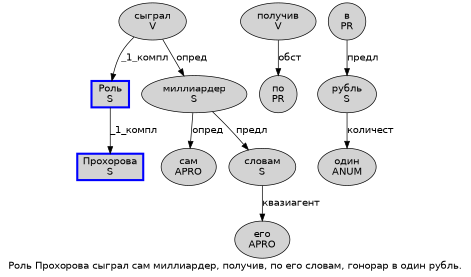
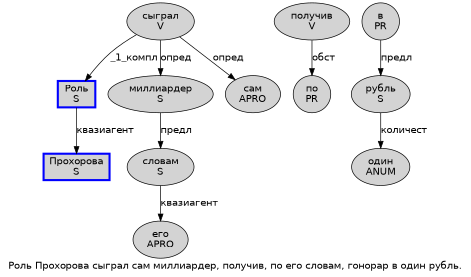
edge "миллиардер S" -> "сам APRO": now "сыграл V" -> "сам APRO"
edge "Роль S" -> "Прохорова S": label "_1_компл" -> "квазиагент"
